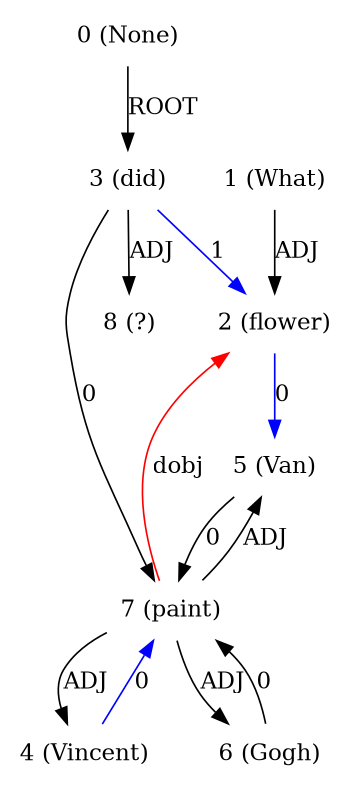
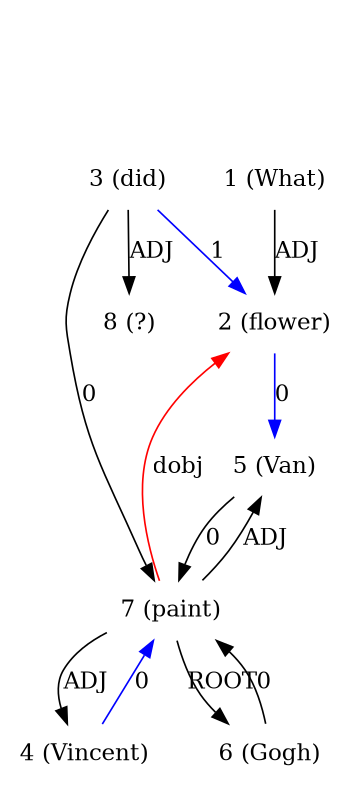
node "0 (None)": removed
edge "7 (paint)" -> "6 (Gogh)": label "ADJ" -> "ROOT"
